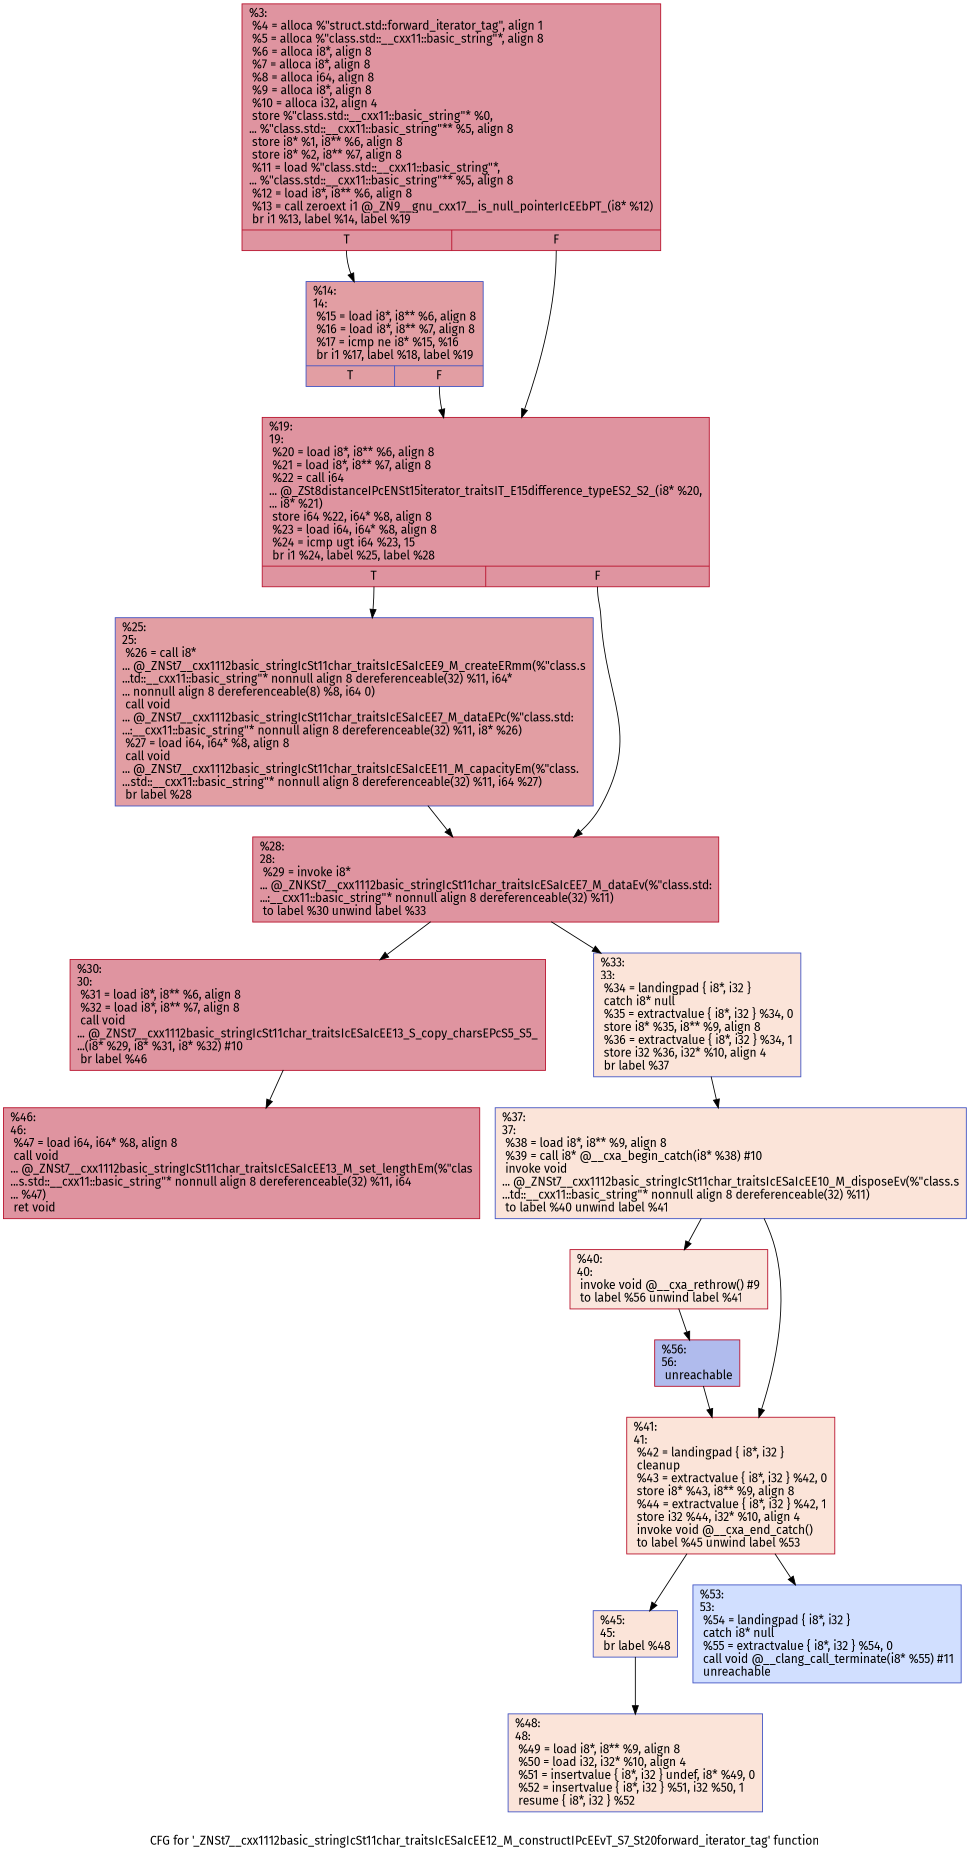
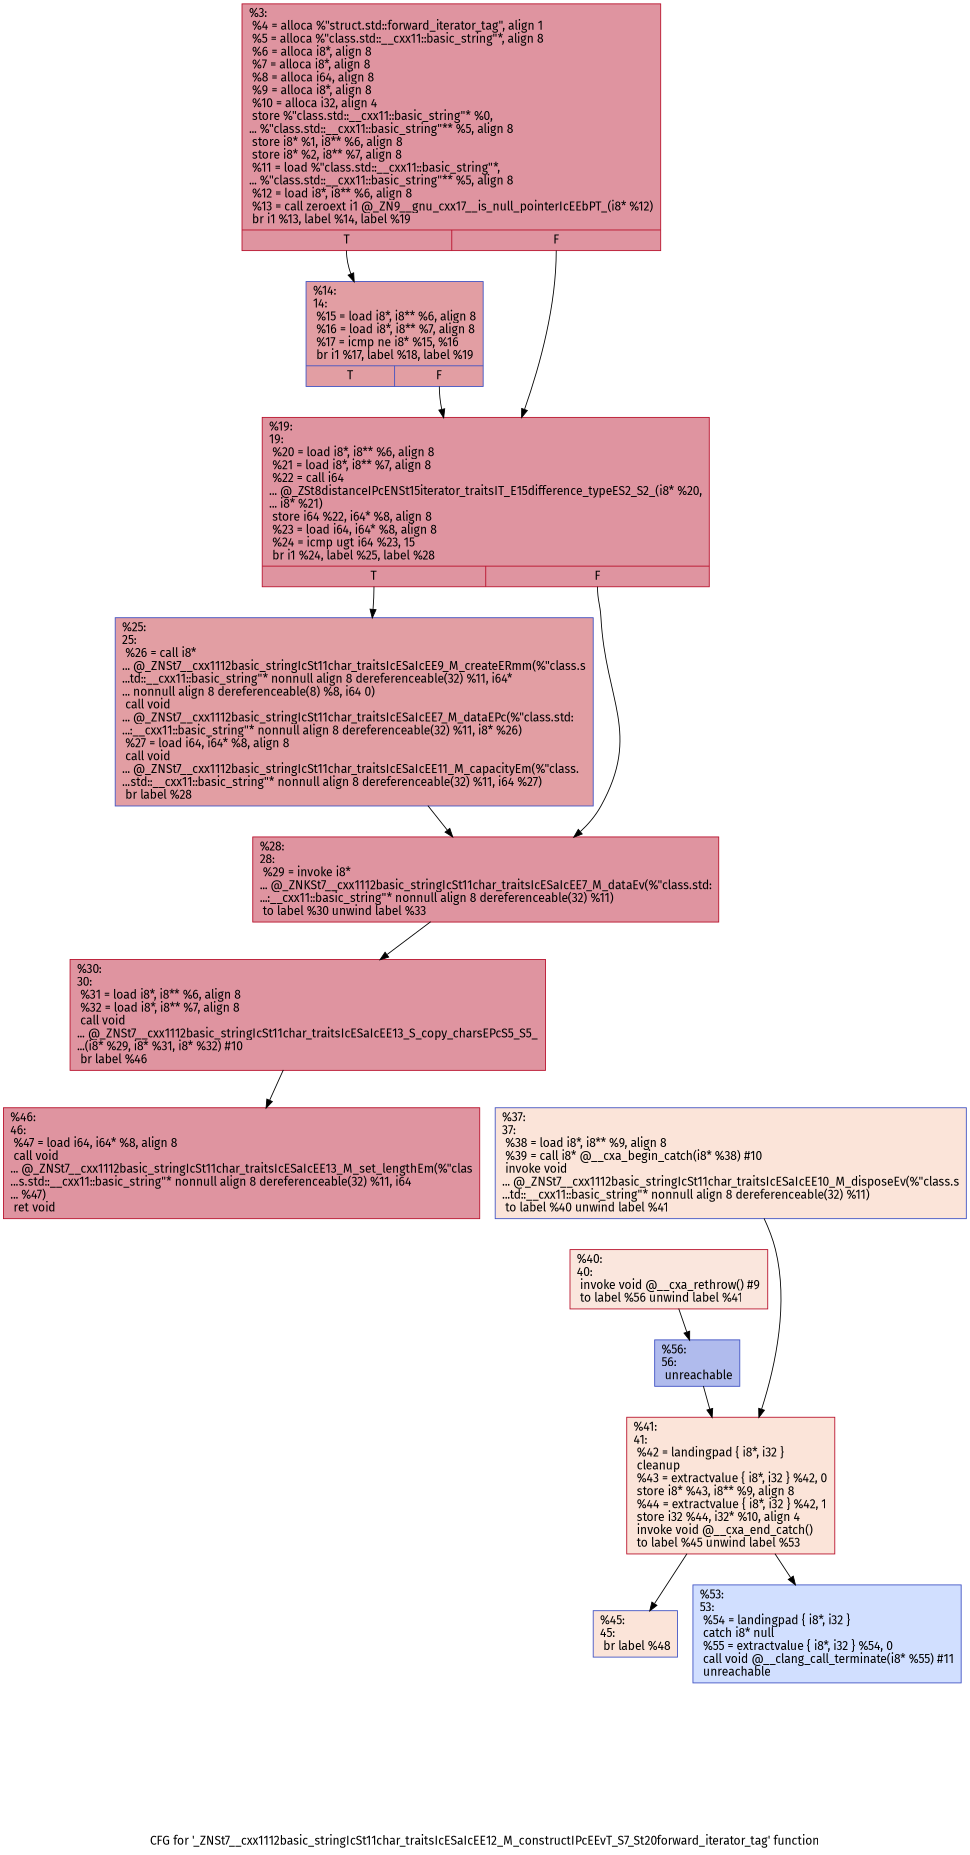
node "%33:": removed
edge "%37:" -> "%40:": removed
node "%56:": color #b70d28ff -> #3d50c3ff
node "%48:": removed
